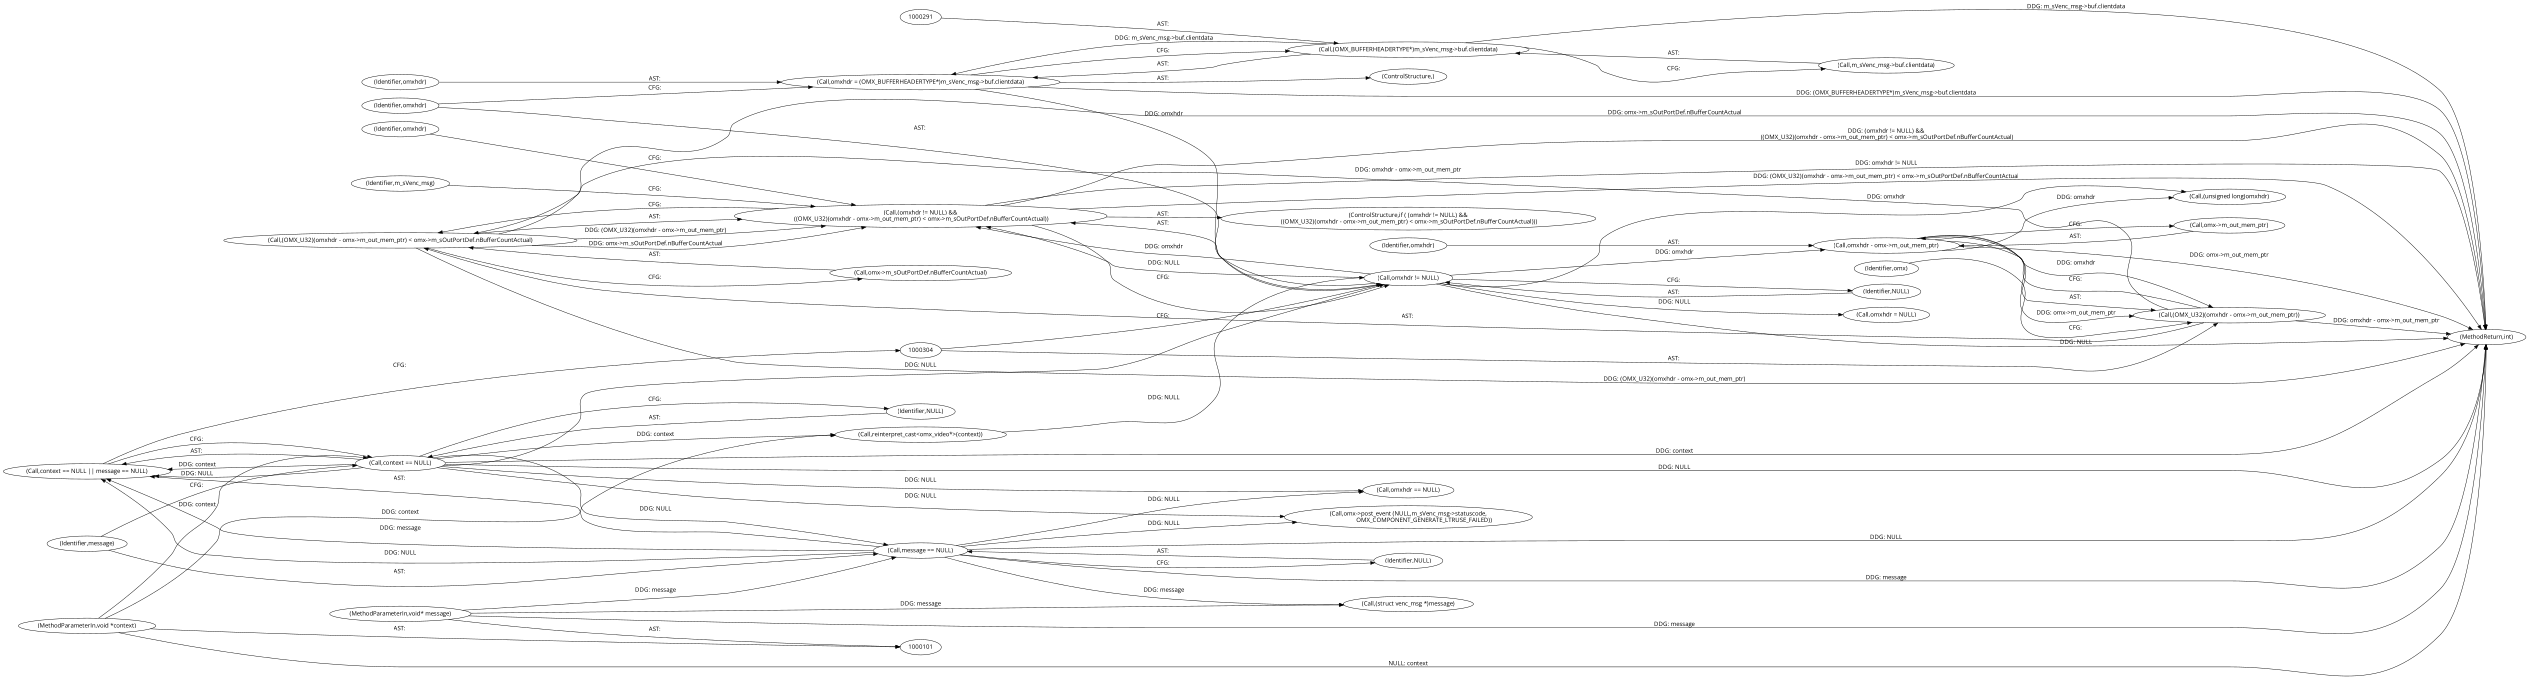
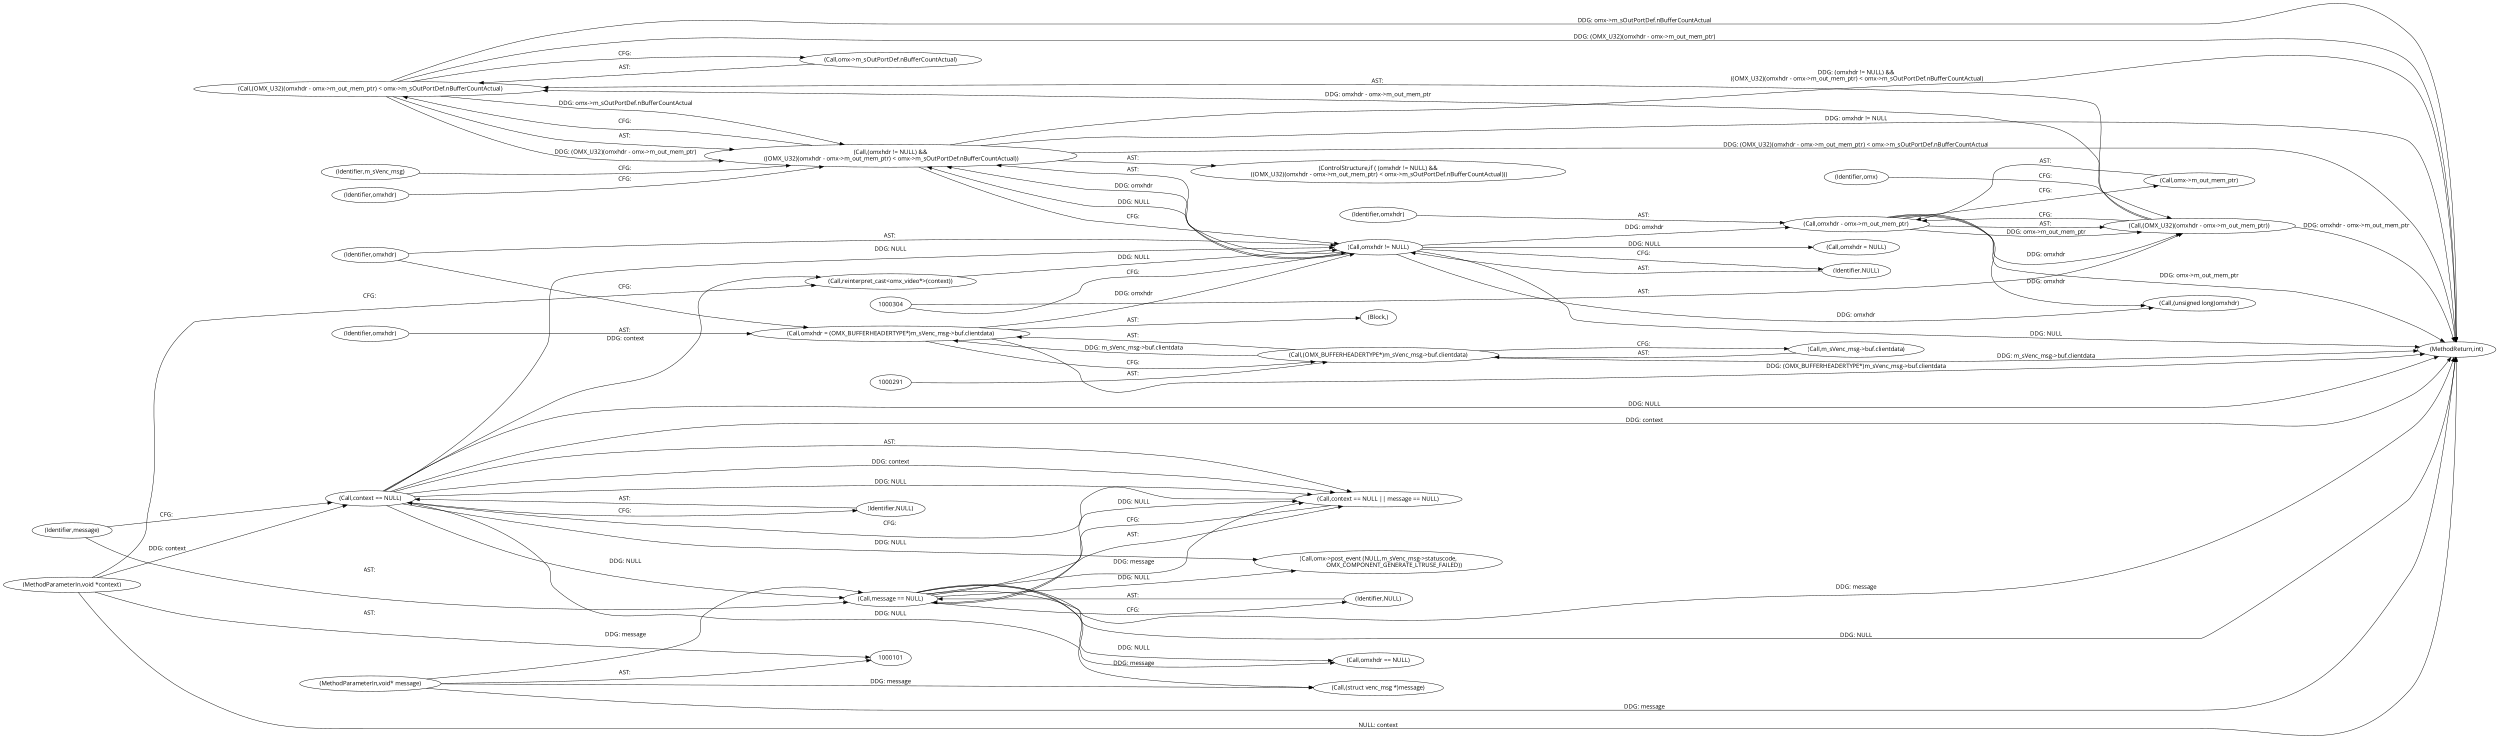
node "(ControlStructure,)": label "(ControlStructure,)" -> "(Block,)"
edge "(Call,context == NULL || message == NULL)" -> "1000304": now "(Call,context == NULL || message == NULL)" -> "(Call,message == NULL)"
edge "(MethodParameterIn,void *context)" -> "(Call,reinterpret_cast<omx_video*>(context))": label "DDG: context" -> "CFG: "
